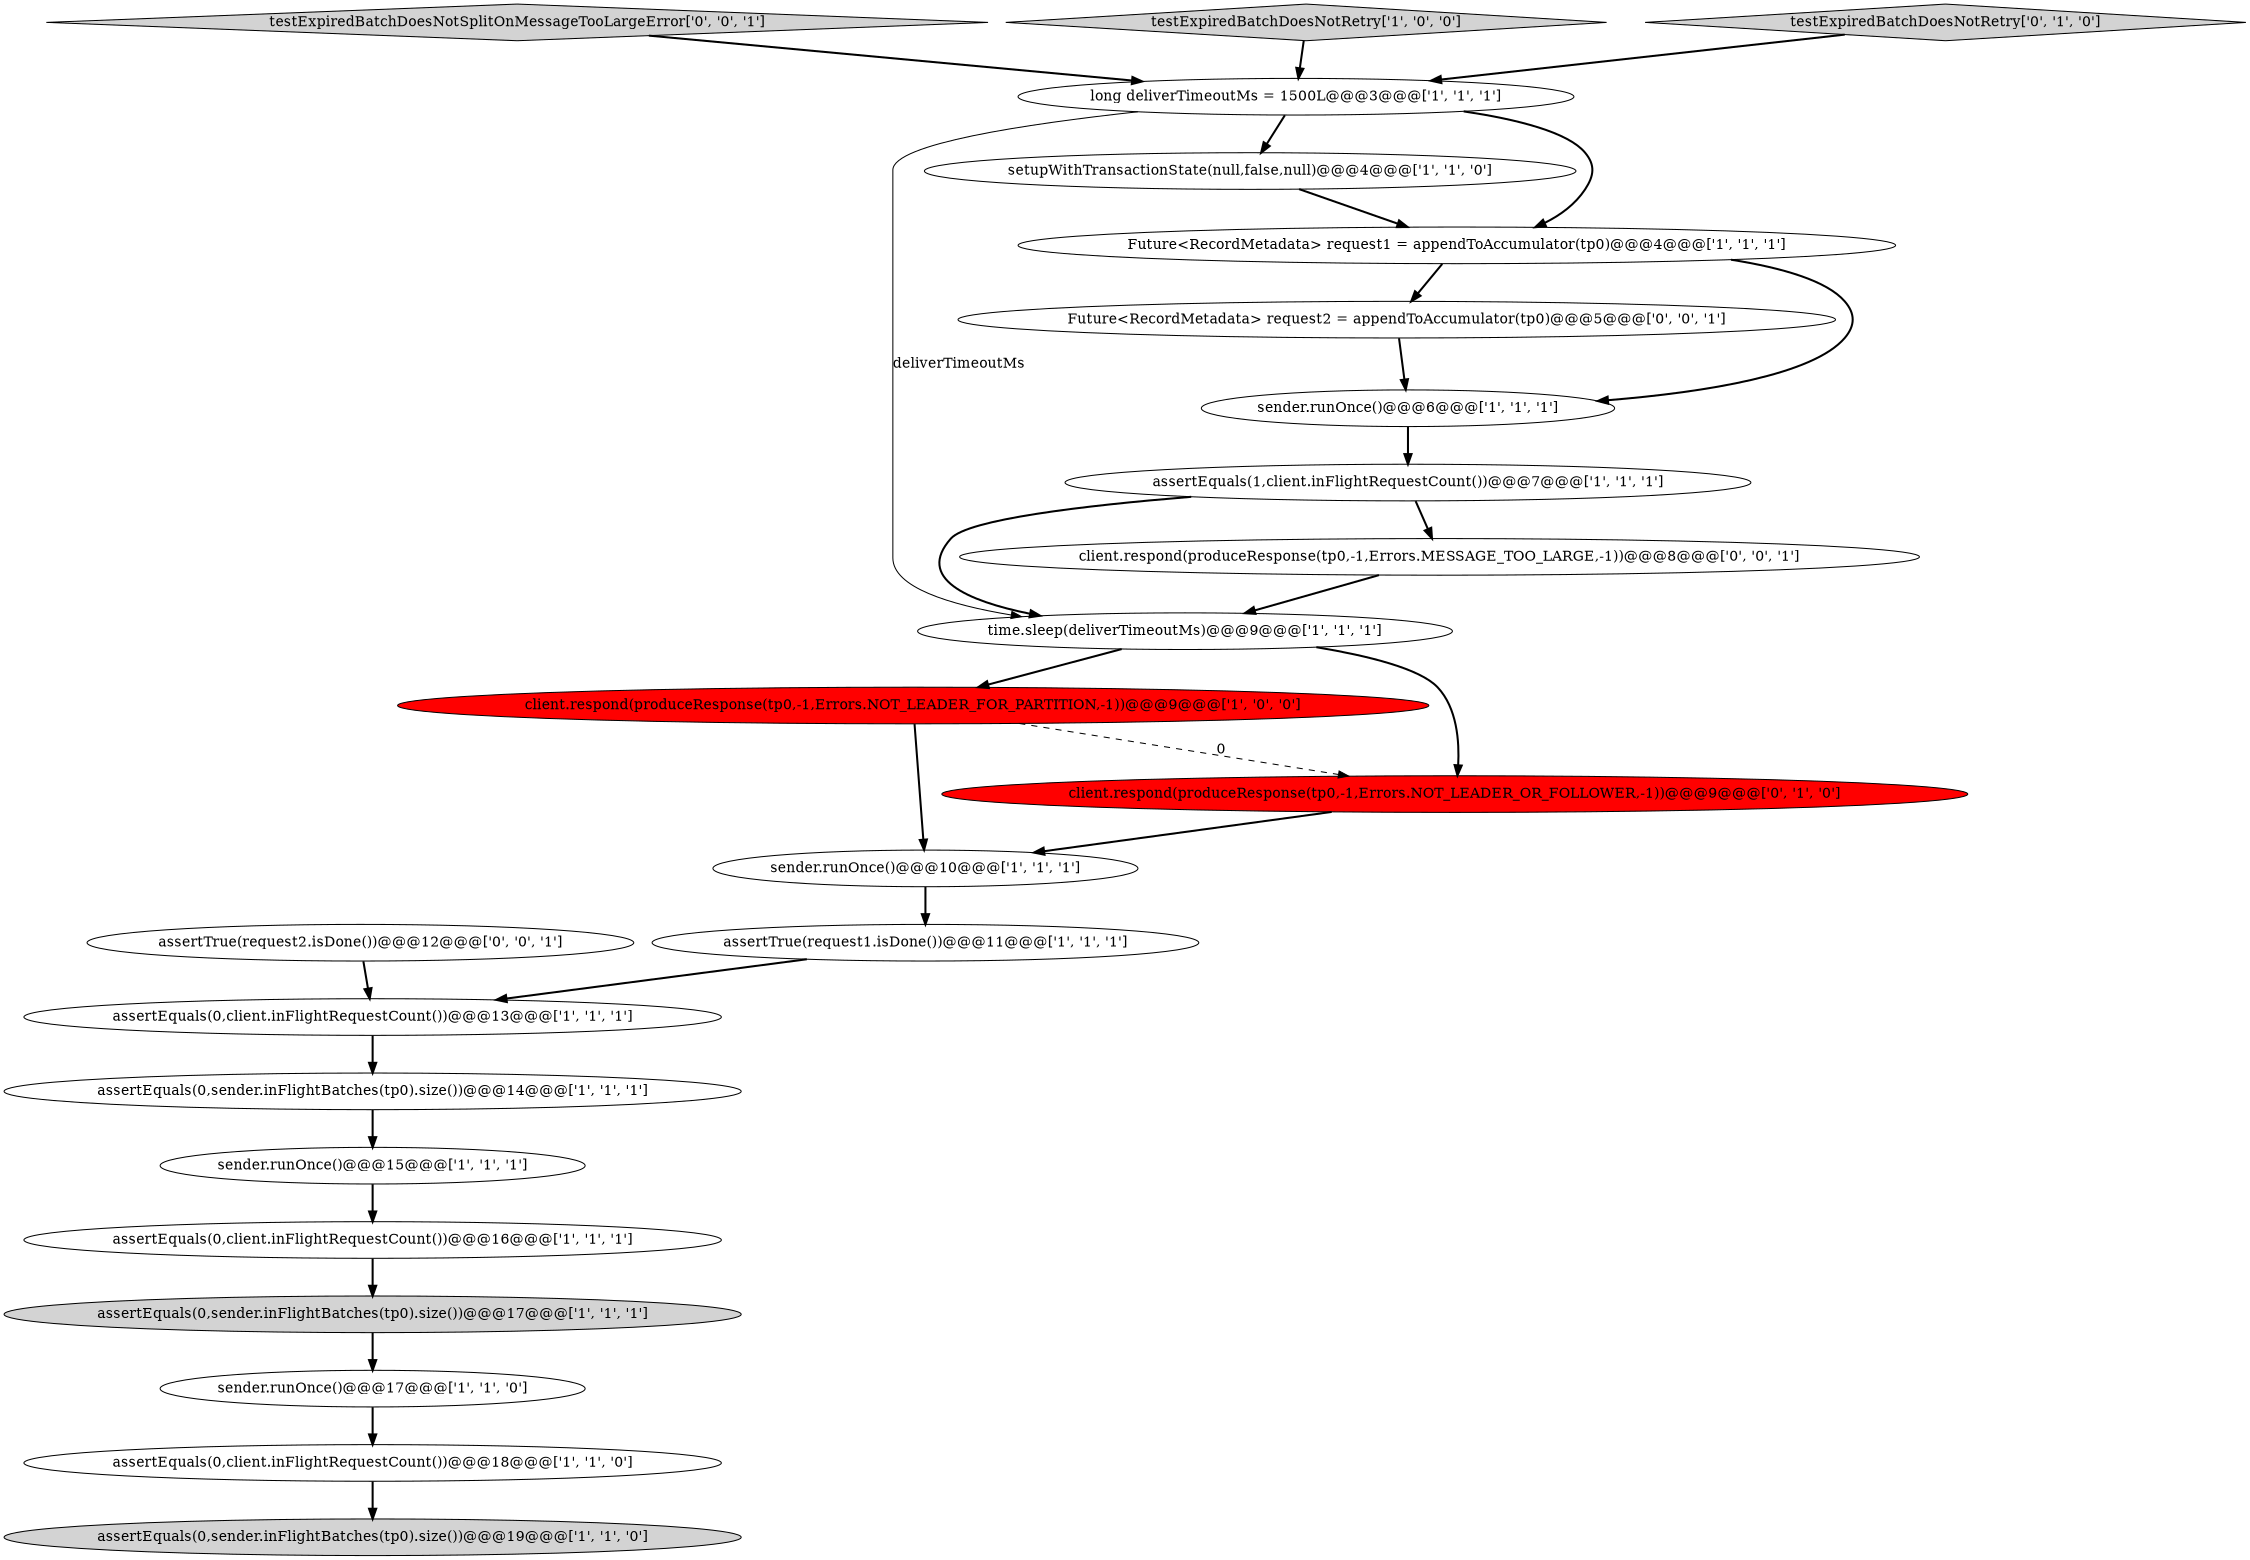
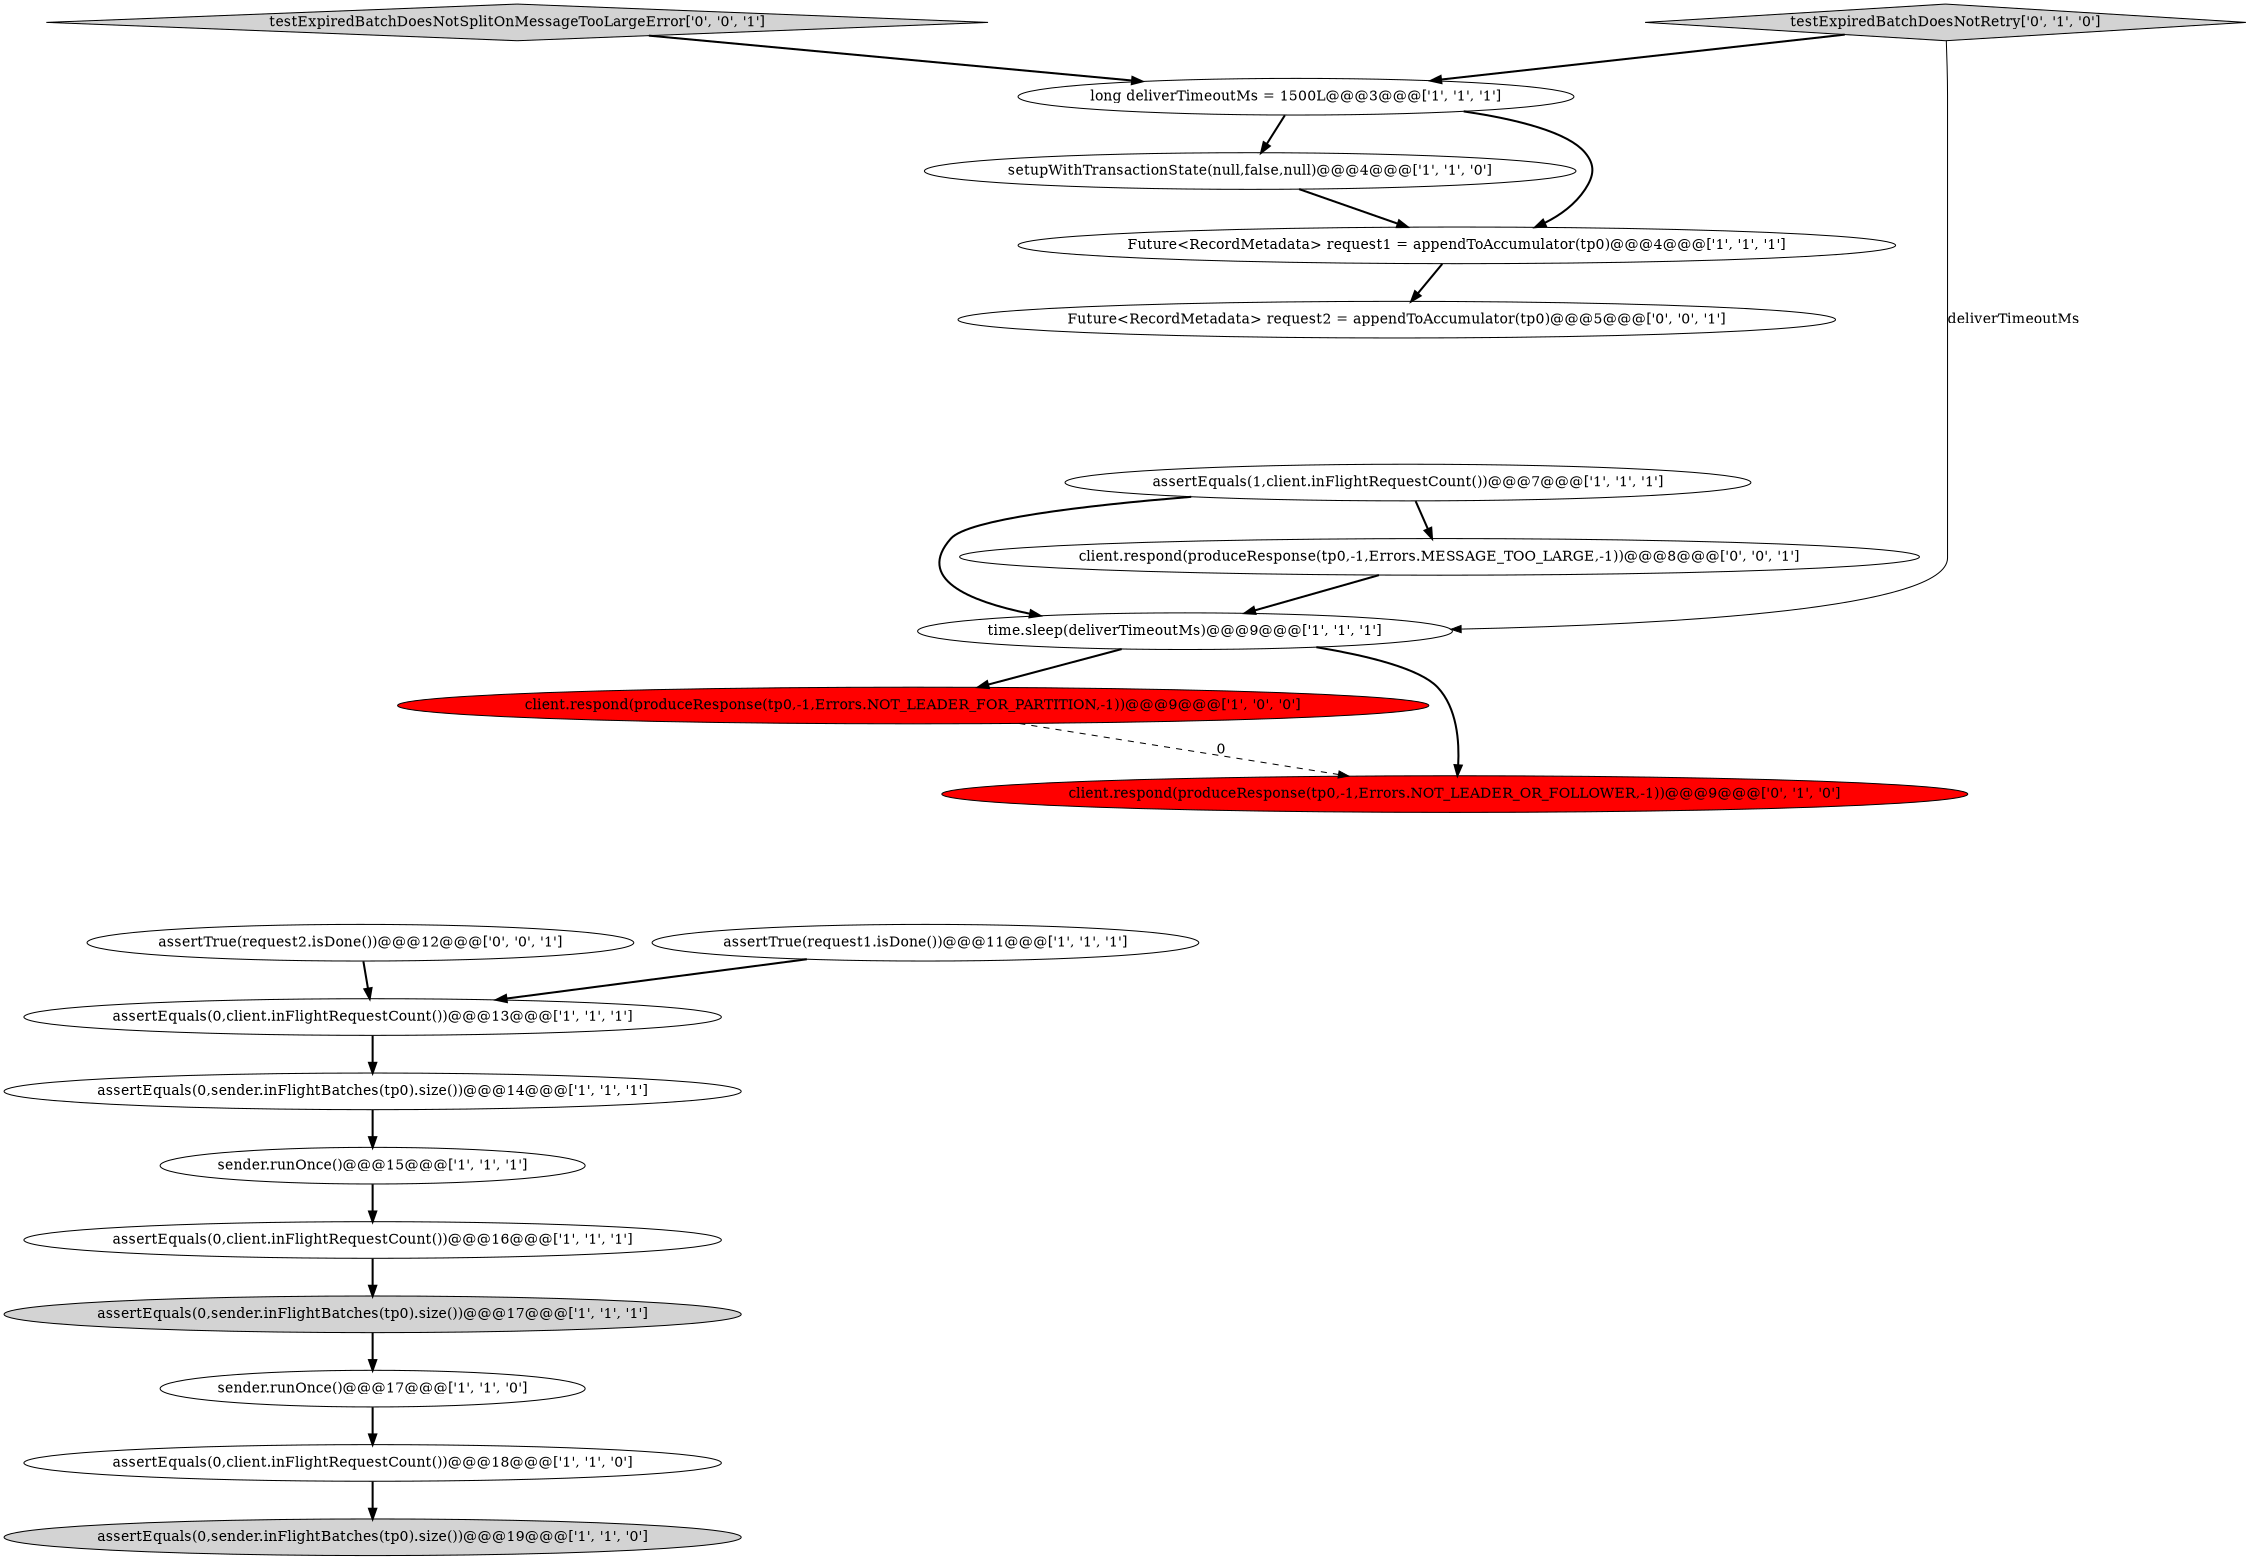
node "testExpiredBatchDoesNotRetry['1', '0', '0']": removed
edge "long deliverTimeoutMs = 1500L@@@3@@@['1', '1', '1']" -> "time.sleep(deliverTimeoutMs)@@@9@@@['1', '1', '1']": now "testExpiredBatchDoesNotRetry['0', '1', '0']" -> "time.sleep(deliverTimeoutMs)@@@9@@@['1', '1', '1']"
node "sender.runOnce()@@@6@@@['1', '1', '1']": removed
node "sender.runOnce()@@@10@@@['1', '1', '1']": removed
